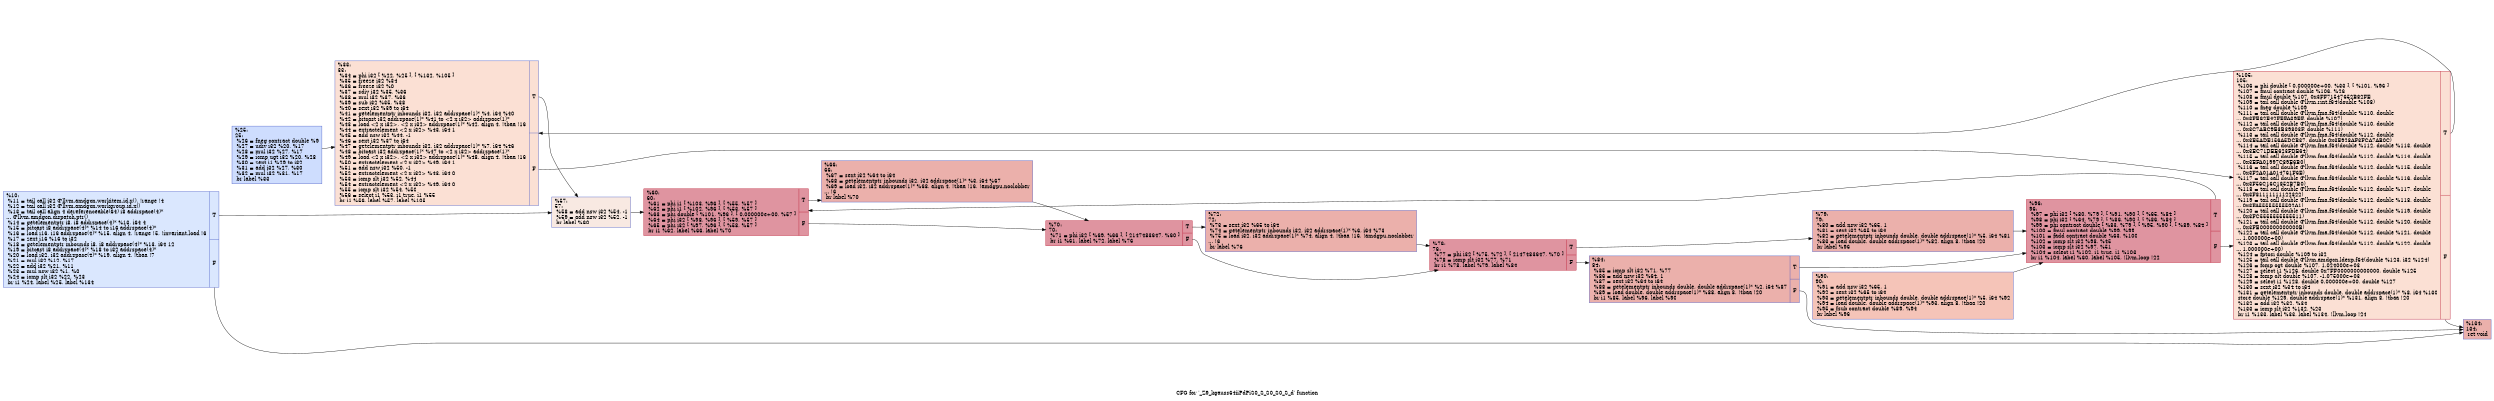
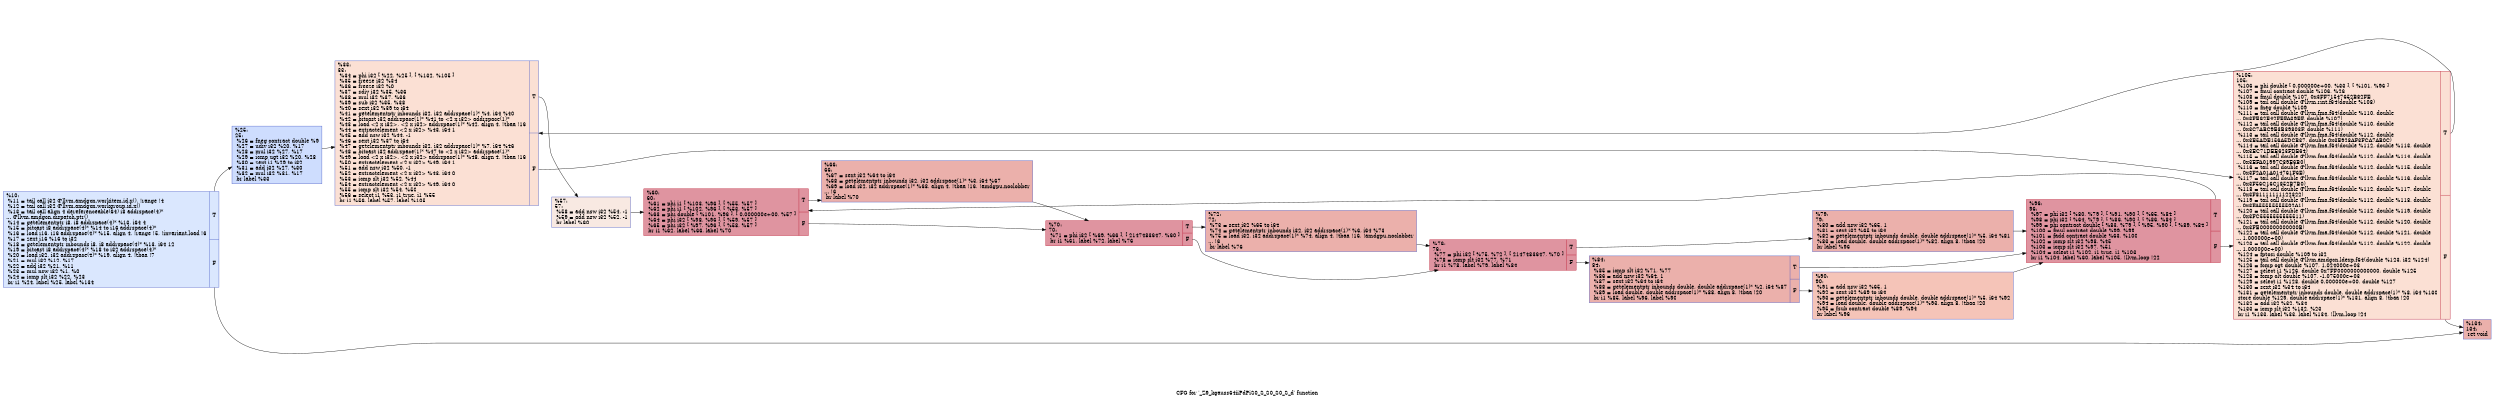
edge "%10:" -> "%57:": now "%10:" -> "%25:"
node "%90:": text "%92 = sext i32 %65 to i64" -> "%92 = sext i32 %69 to i64"
edge "%84:" -> "%134:": now "%84:" -> "%90:"
